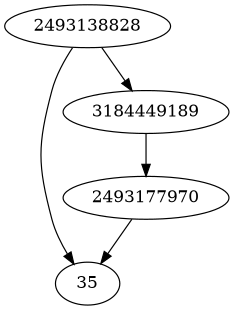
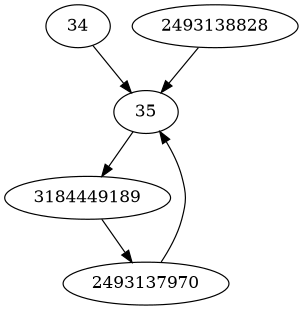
node "34": added
edge "2493138828" -> "3184449189": now "35" -> "3184449189"
node "2493177970": label "2493177970" -> "2493137970"
